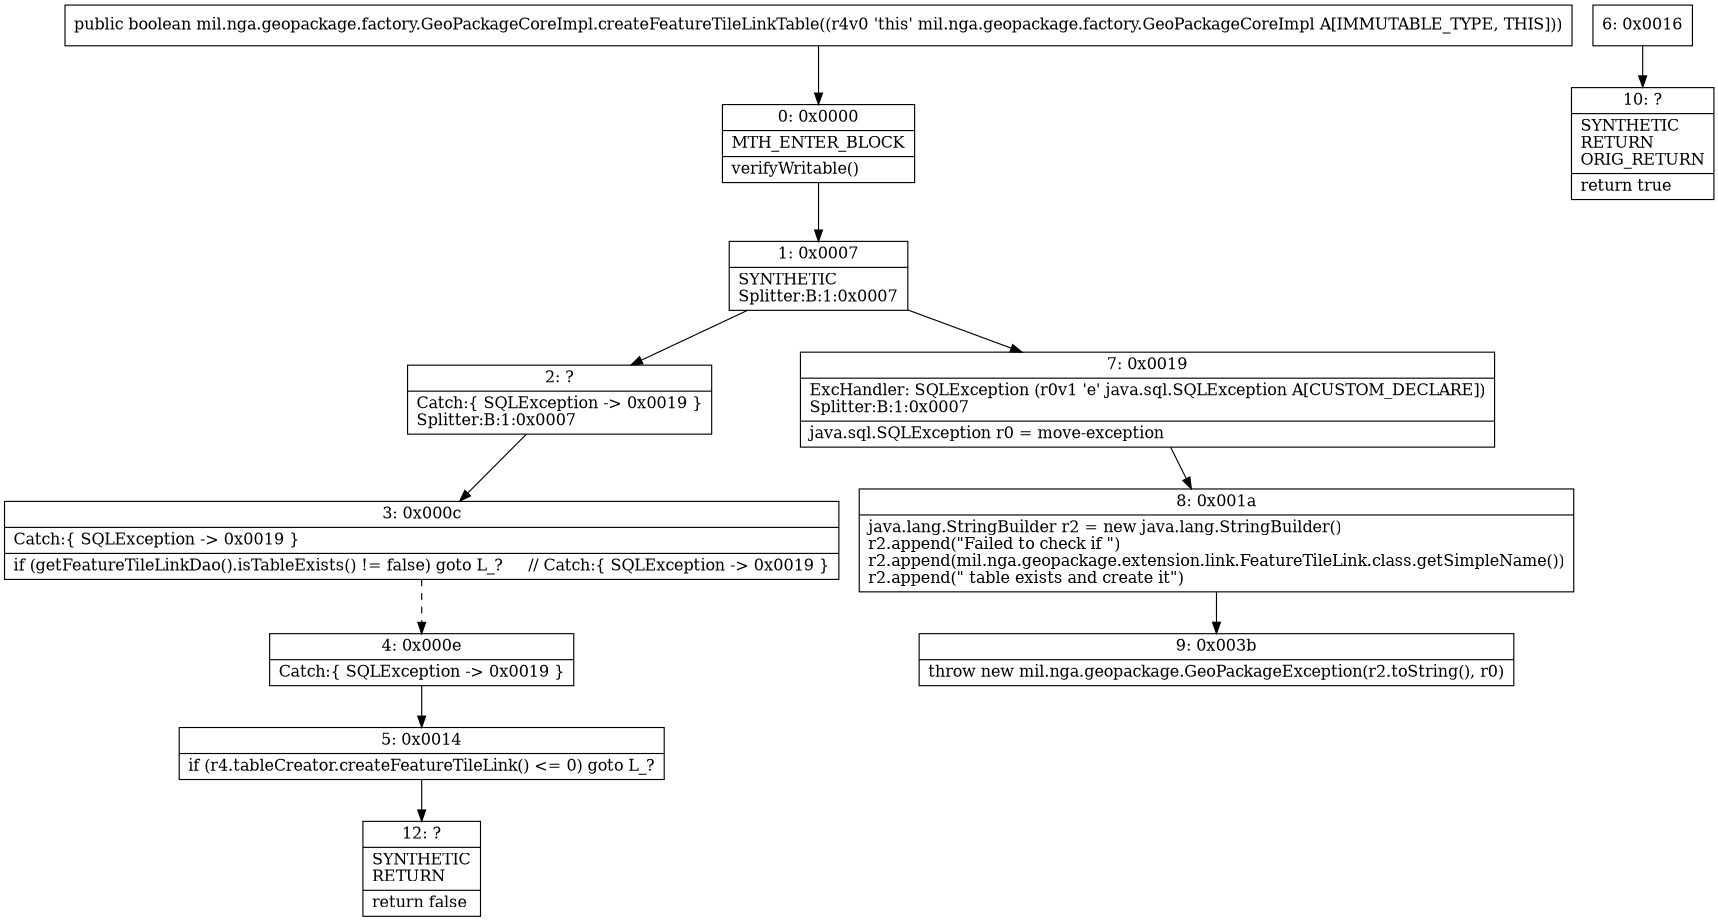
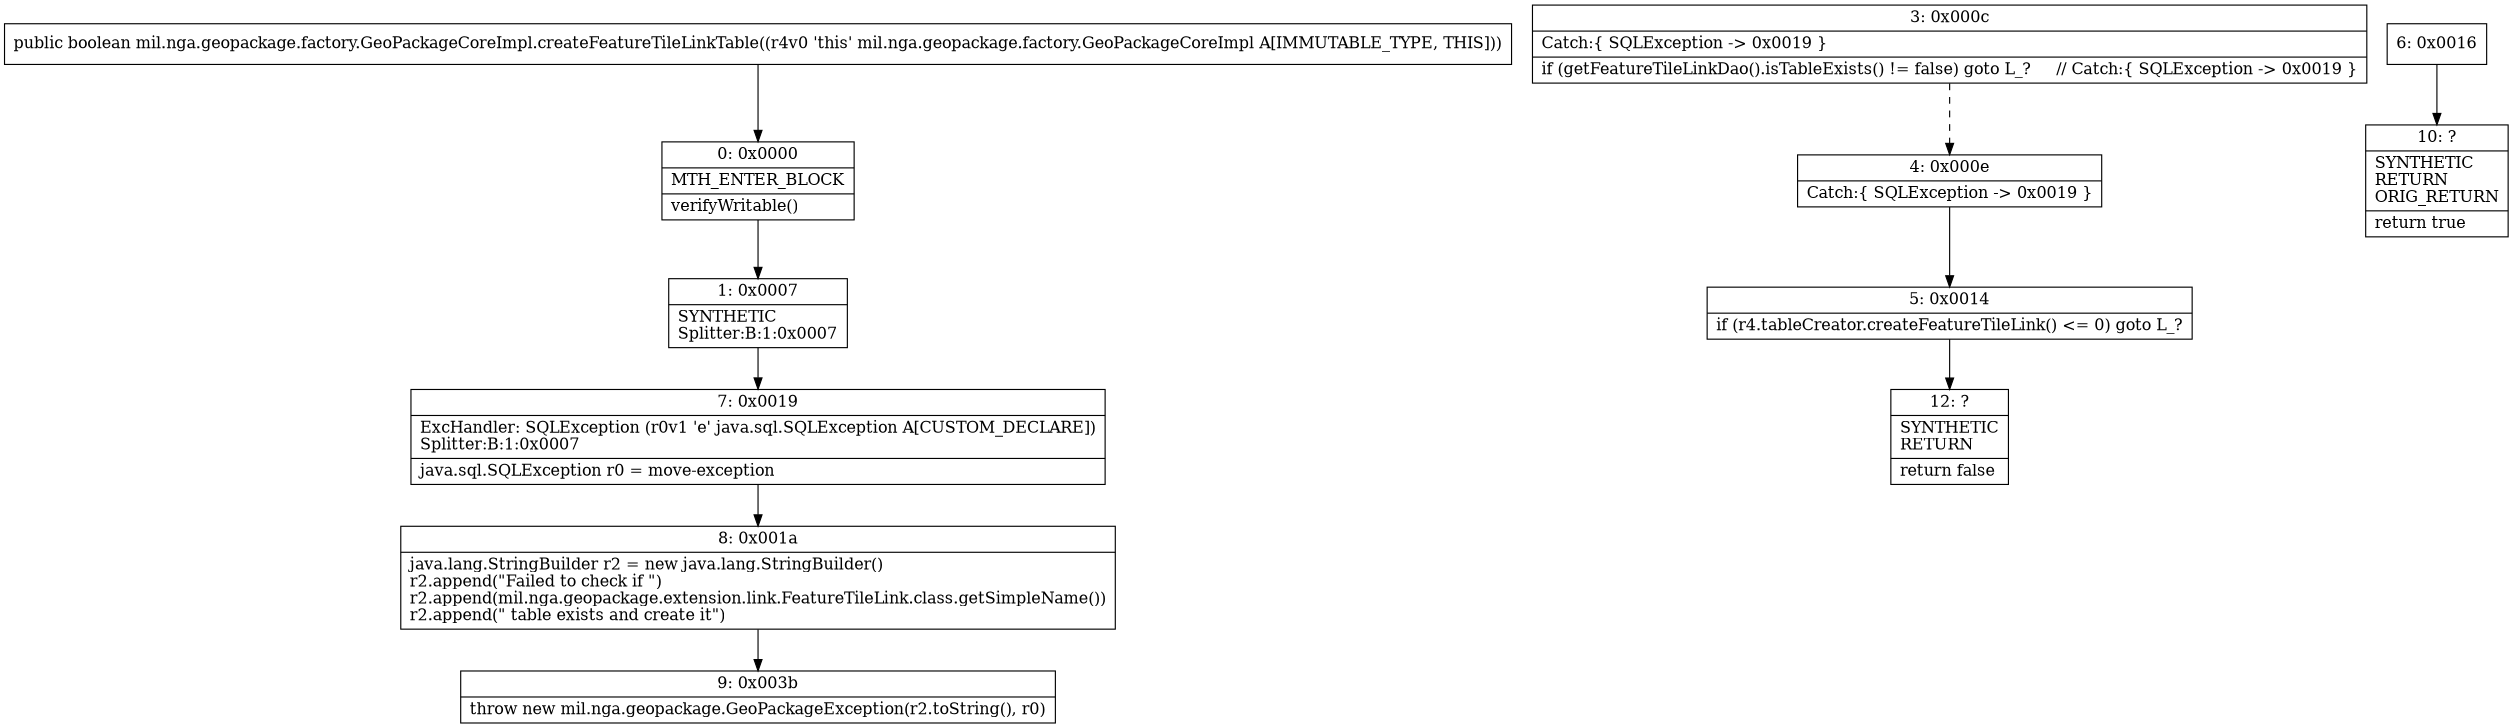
node "2: ?": removed
